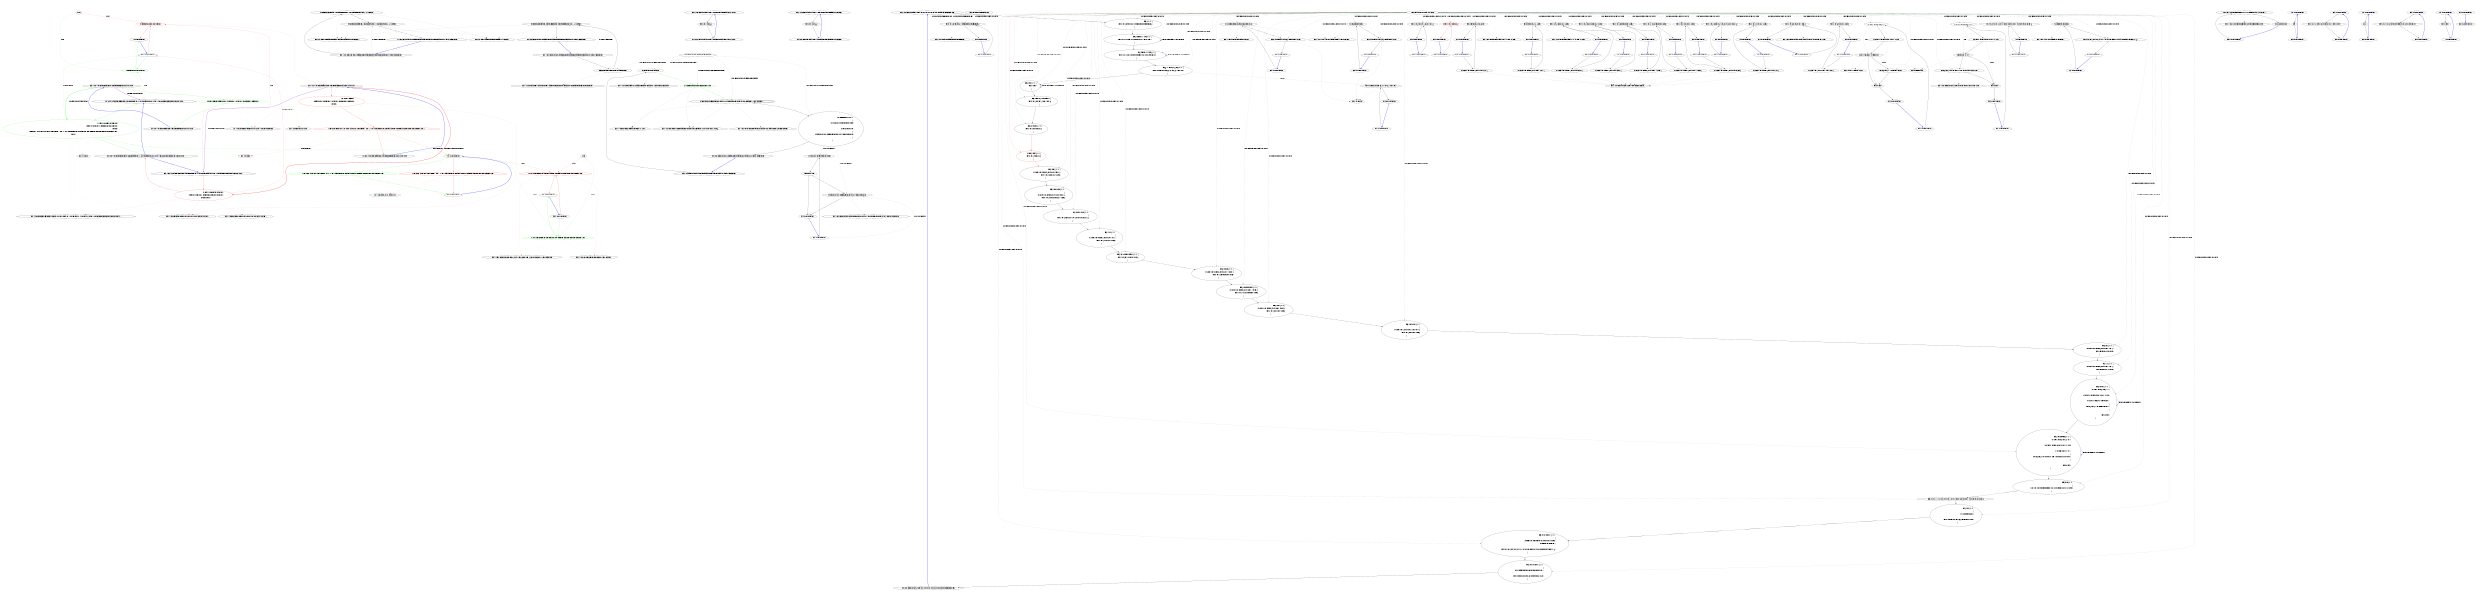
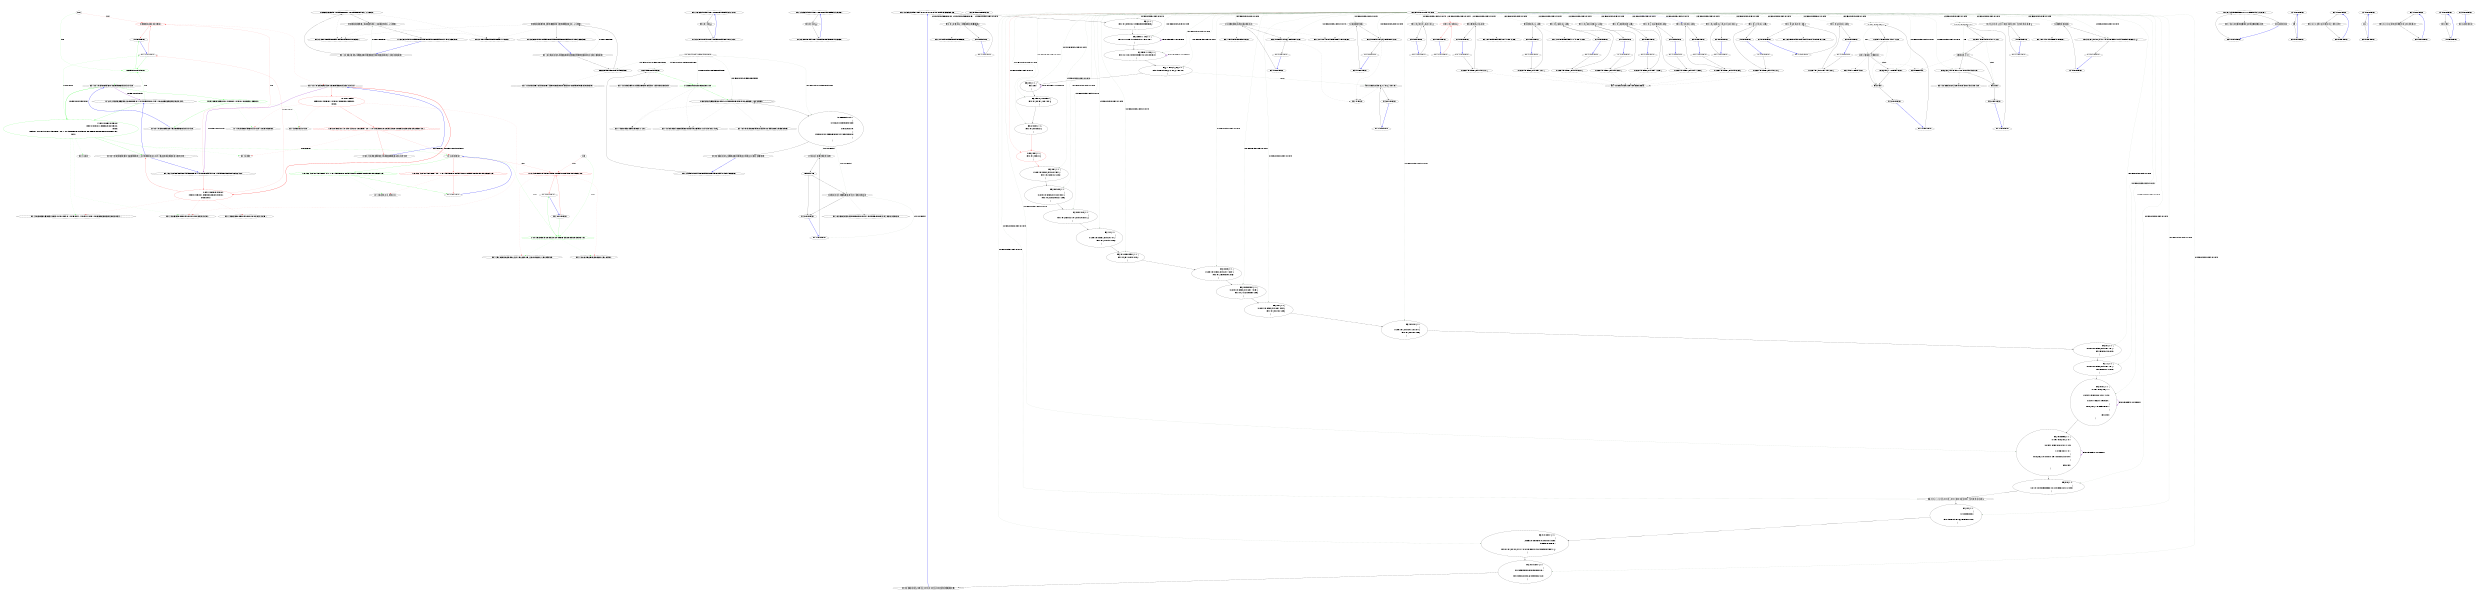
edge "Nancy.Demo.Hosting.Aspnet.MainModule" -> "return View[''anon.spark'', model];": label "Nancy.Demo.Hosting.Aspnet.MainModule" -> "Nancy.Demo.Hosting.Demo.MainModule"
node "Nancy.Demo.Hosting.Aspnet.IRazorConfiguration": label "Nancy.Demo.Hosting.Aspnet.IRazorConfiguration" -> "Nancy.Demo.Hosting.Aspnet.DemoBootstrapper"
node "base.InitialiseInternal(container)": label "base.InitialiseInternal(container)" -> "base.ValidateCsrfToken(container)"
